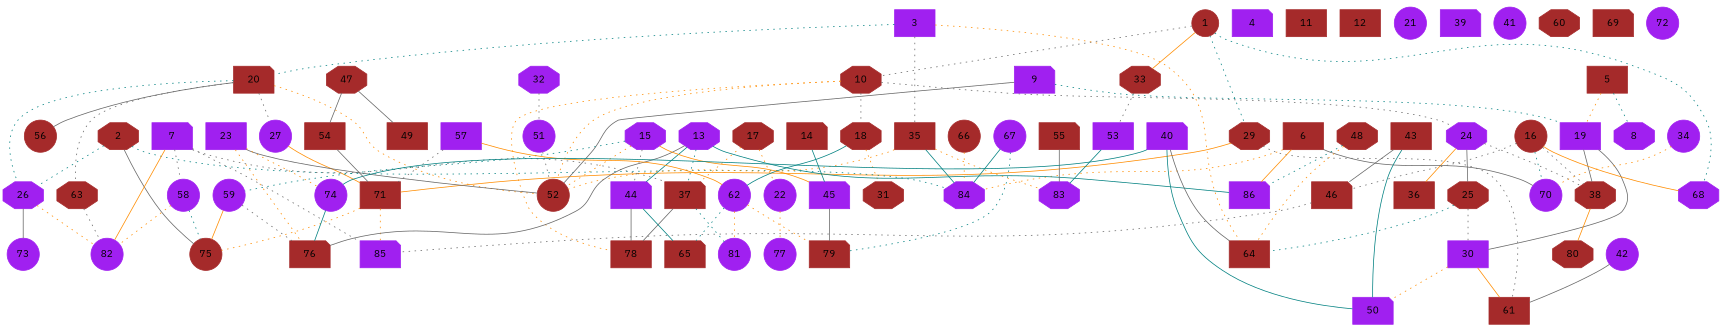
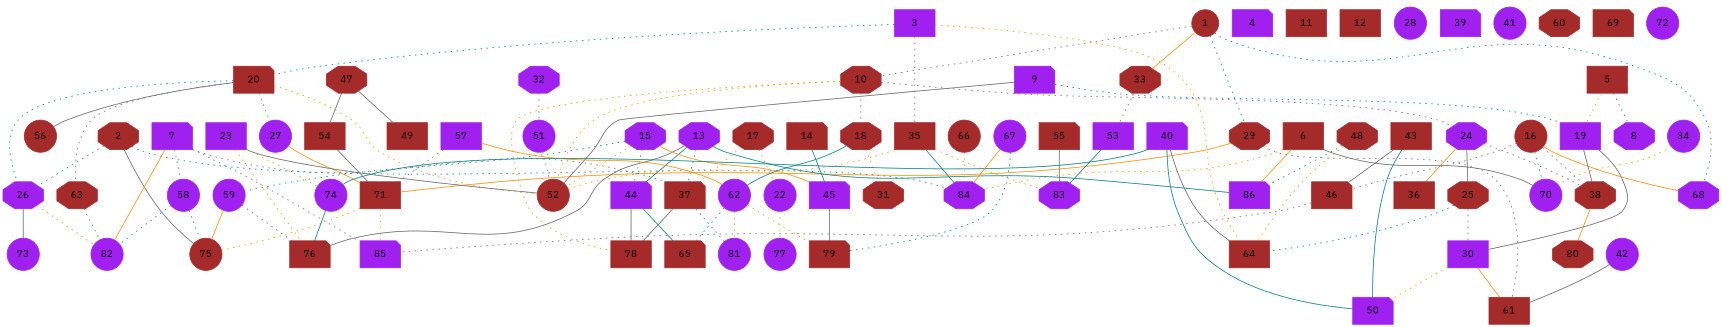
node "21": label "21" -> "28"
edge "67" -- "84": color teal -> darkorange
edge "58" -- "82": color darkorange -> teal
